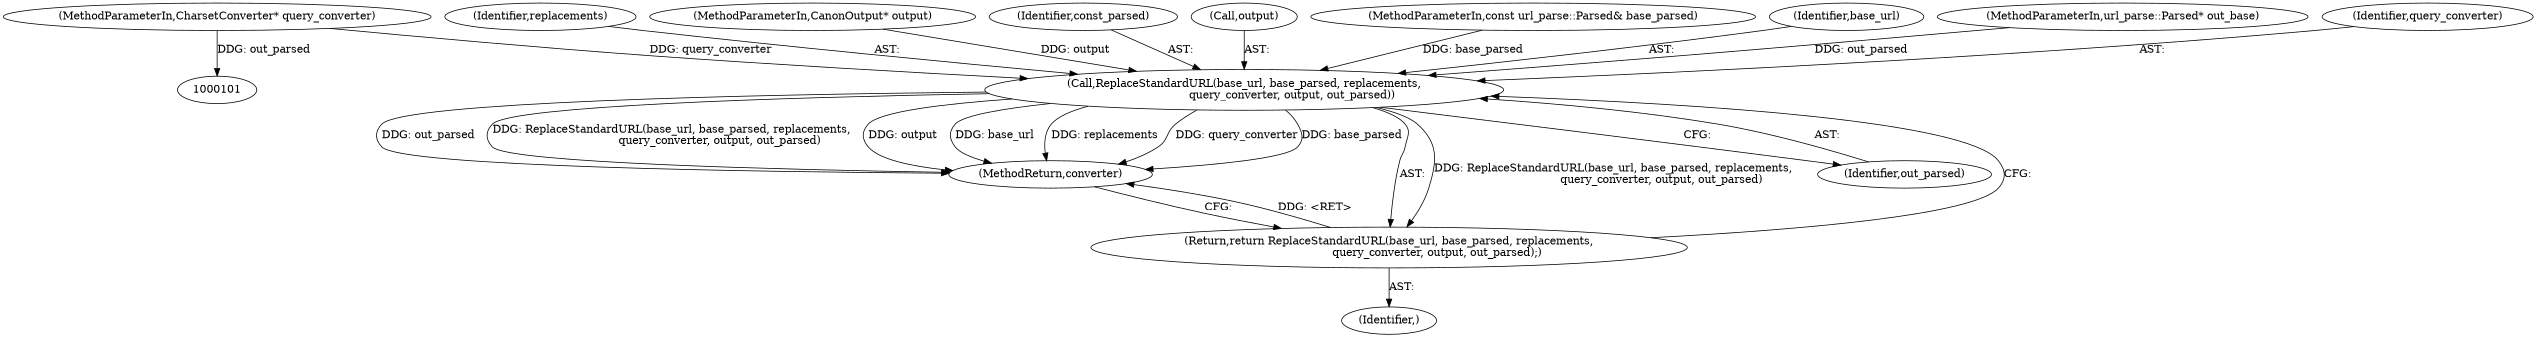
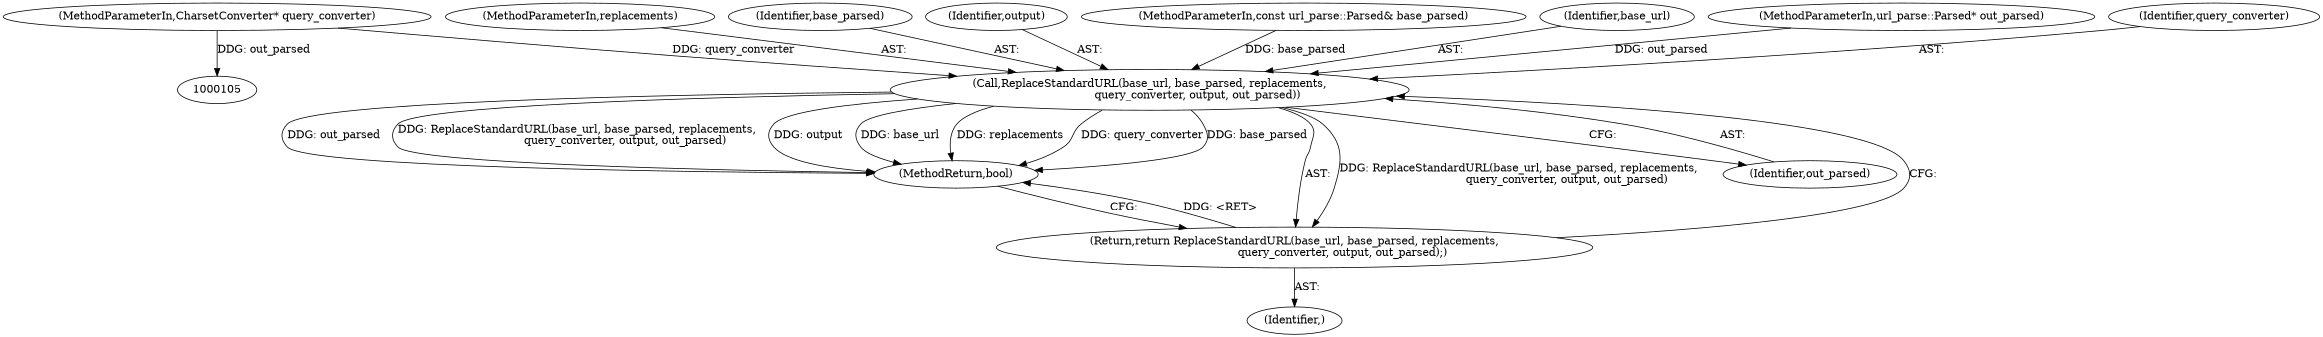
node "(Identifier,replacements)": label "(Identifier,replacements)" -> "(MethodParameterIn,replacements)"
node "(MethodParameterIn,CanonOutput* output)": removed
node "(Identifier,const_parsed)": label "(Identifier,const_parsed)" -> "(Identifier,base_parsed)"
node "(Call,output)": label "(Call,output)" -> "(Identifier,output)"
node "(MethodParameterIn,url_parse::Parsed* out_base)": label "(MethodParameterIn,url_parse::Parsed* out_base)" -> "(MethodParameterIn,url_parse::Parsed* out_parsed)"
node "1000101": label "1000101" -> "1000105"
node "(MethodReturn,converter)": label "(MethodReturn,converter)" -> "(MethodReturn,bool)"
